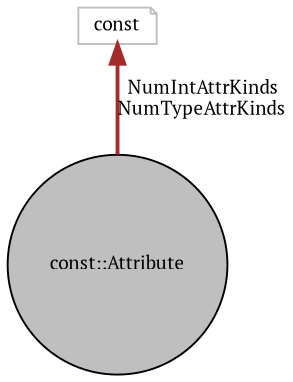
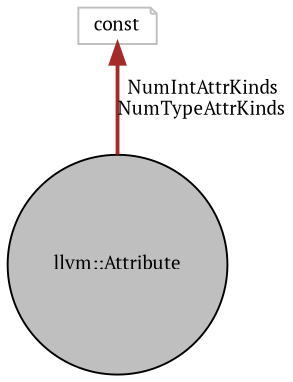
node "const::Attribute": label "const::Attribute" -> "llvm::Attribute"
